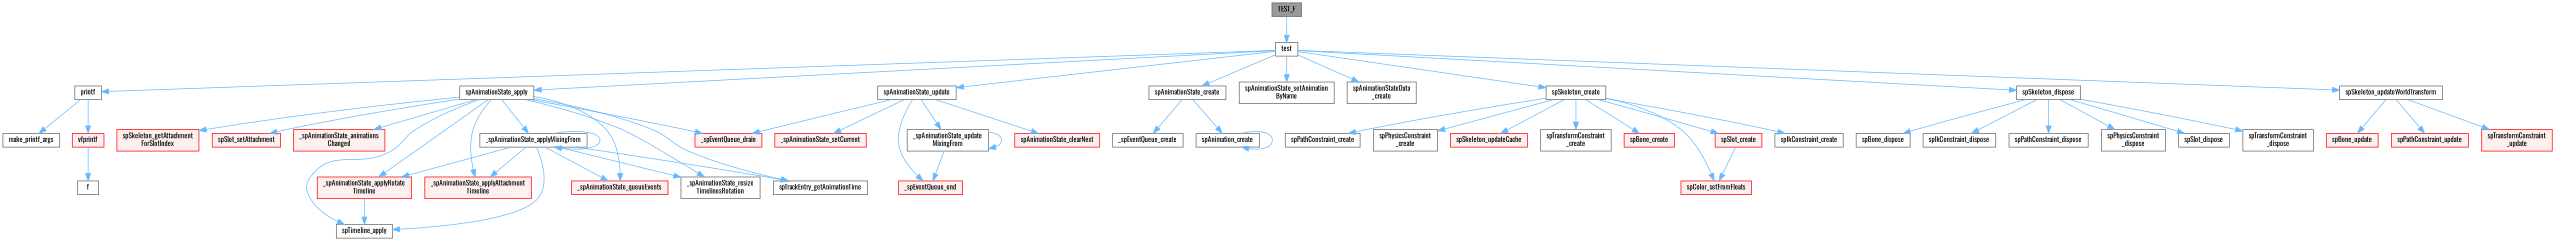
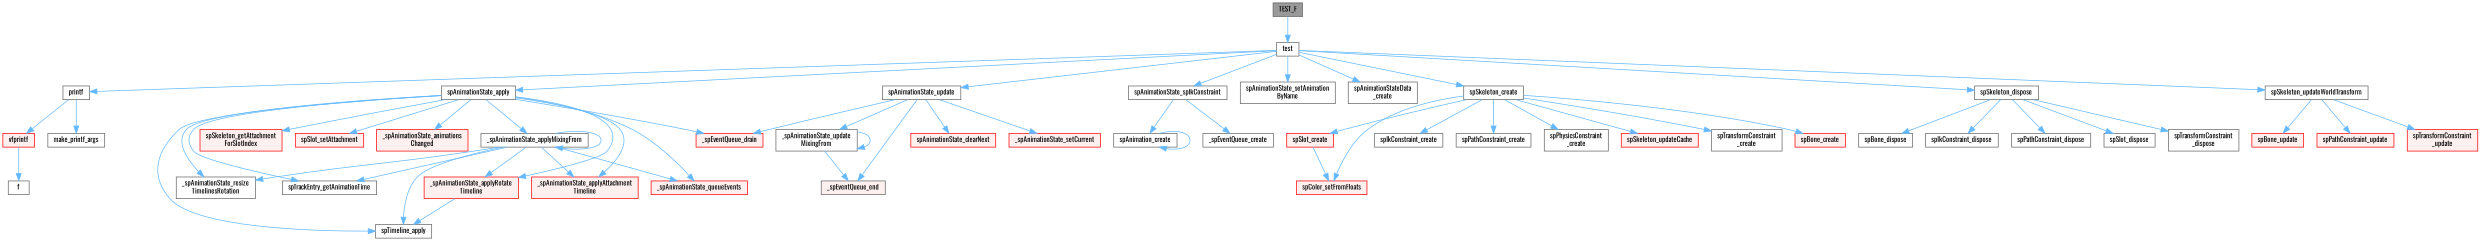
node "spAnimationState_create": label "spAnimationState_create" -> "spAnimationState_spIkConstraint"
node "spPhysicsConstraint _dispose": removed
node "_spEventQueue_end": color red -> grey40
